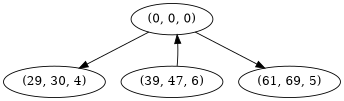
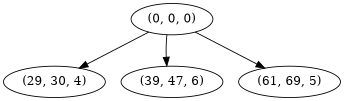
edge "(39, 47, 6)" -> "(0, 0, 0)": reversed
